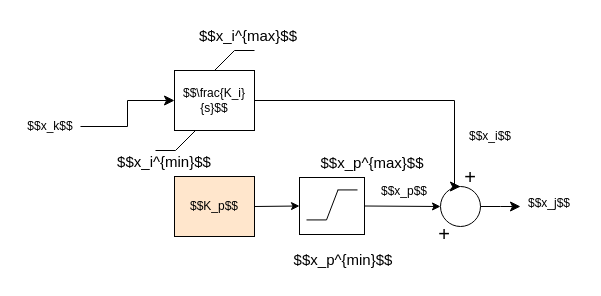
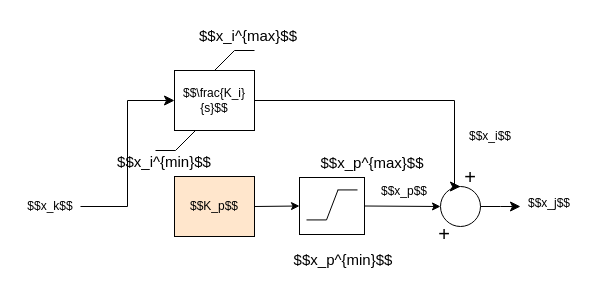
node "$$x_k$$": moved (51, 127) -> (51, 207)
